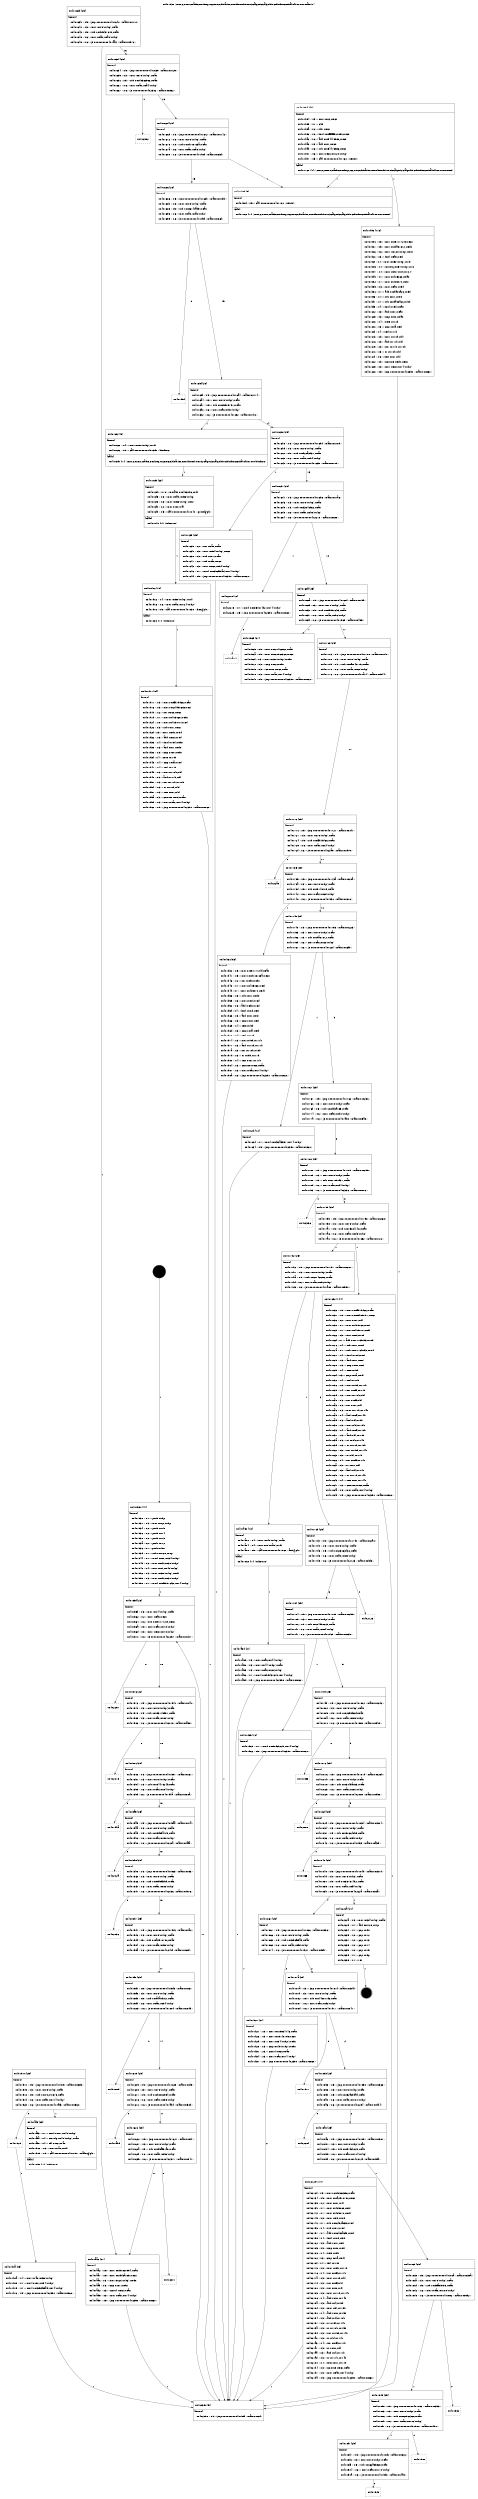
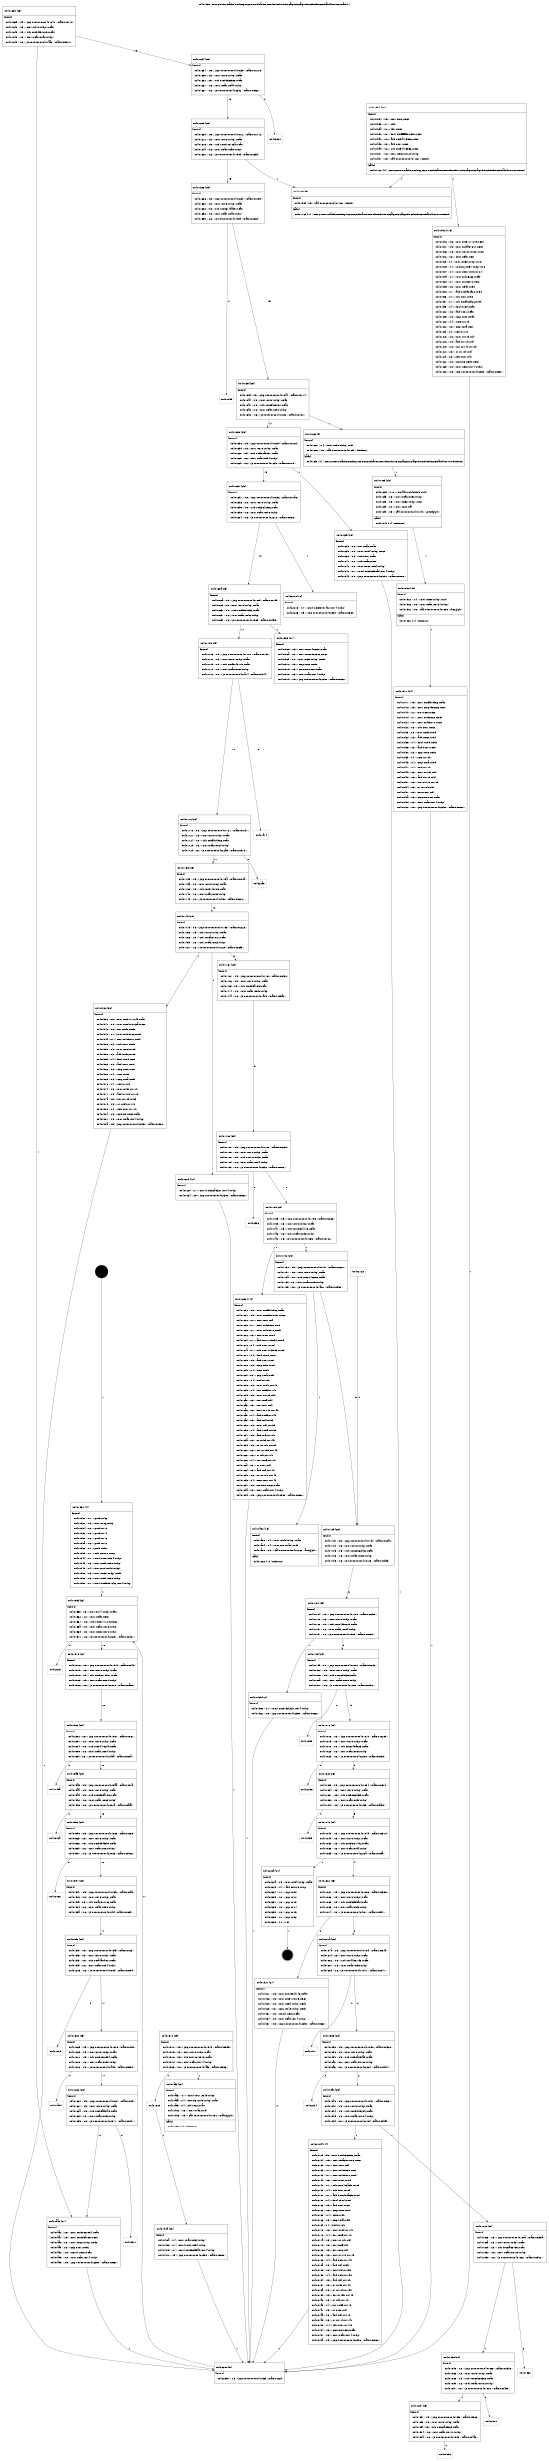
edge "0x40221e [12]" -> "0x401a74": now "0x401703 [25]" -> "0x401a74"
edge "0x401735 [25]" -> "0x401b3c [83]": now "0x40174e [25]" -> "0x401b3c [83]"
edge "0x4017cb [25]" -> "0x402123": reversed
node "0x401a8d [21]": removed
node "0x40201e": removed
